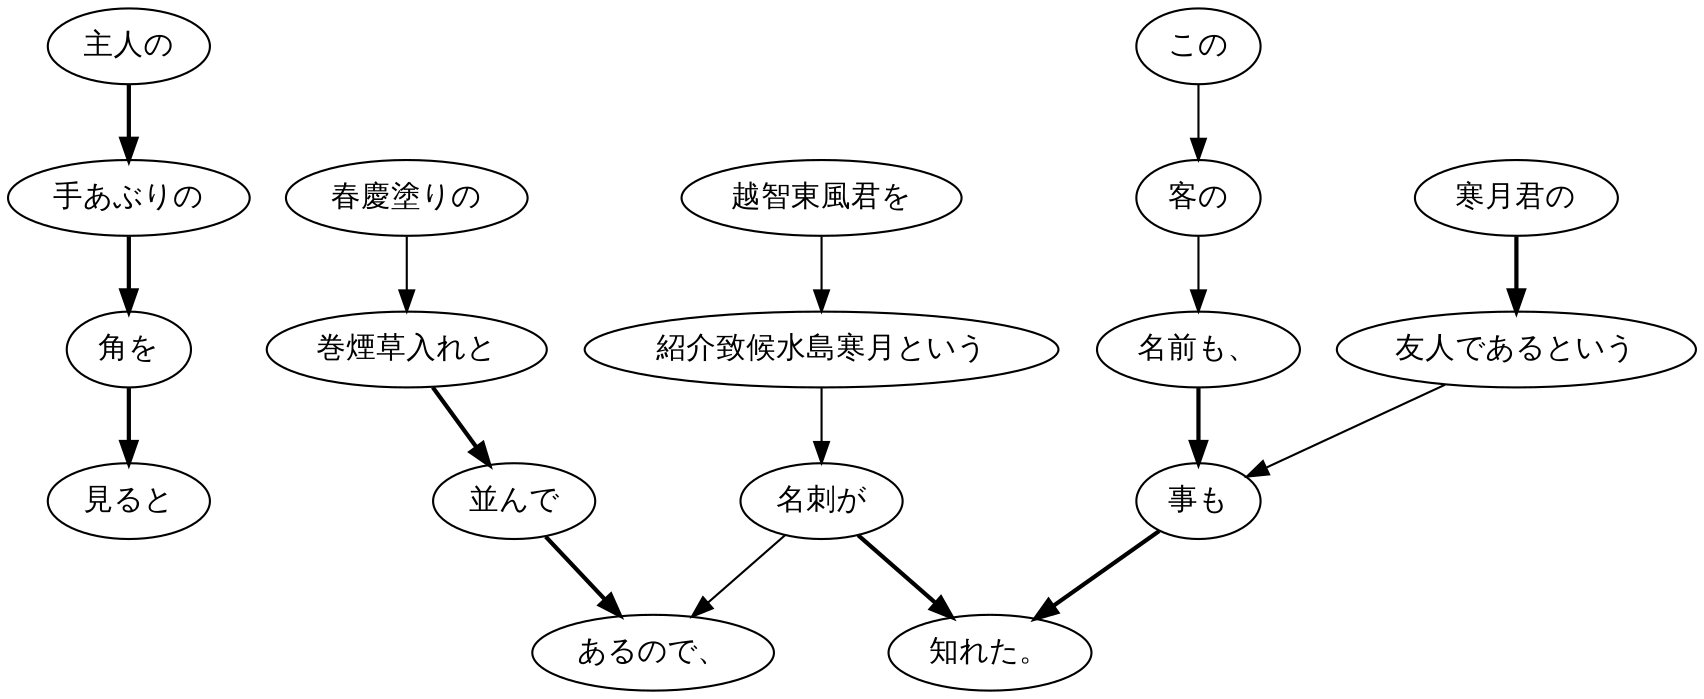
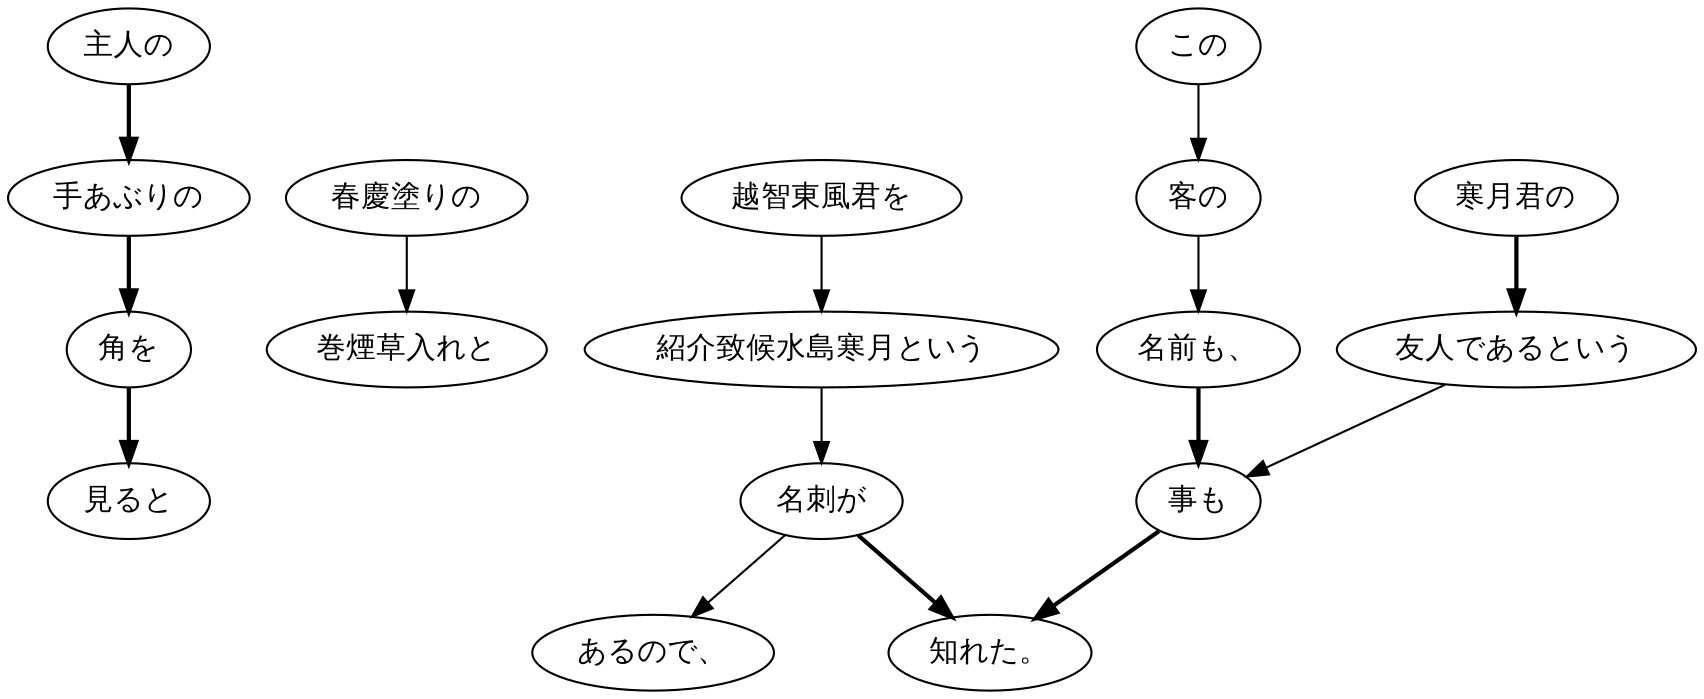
node "並んで": removed
